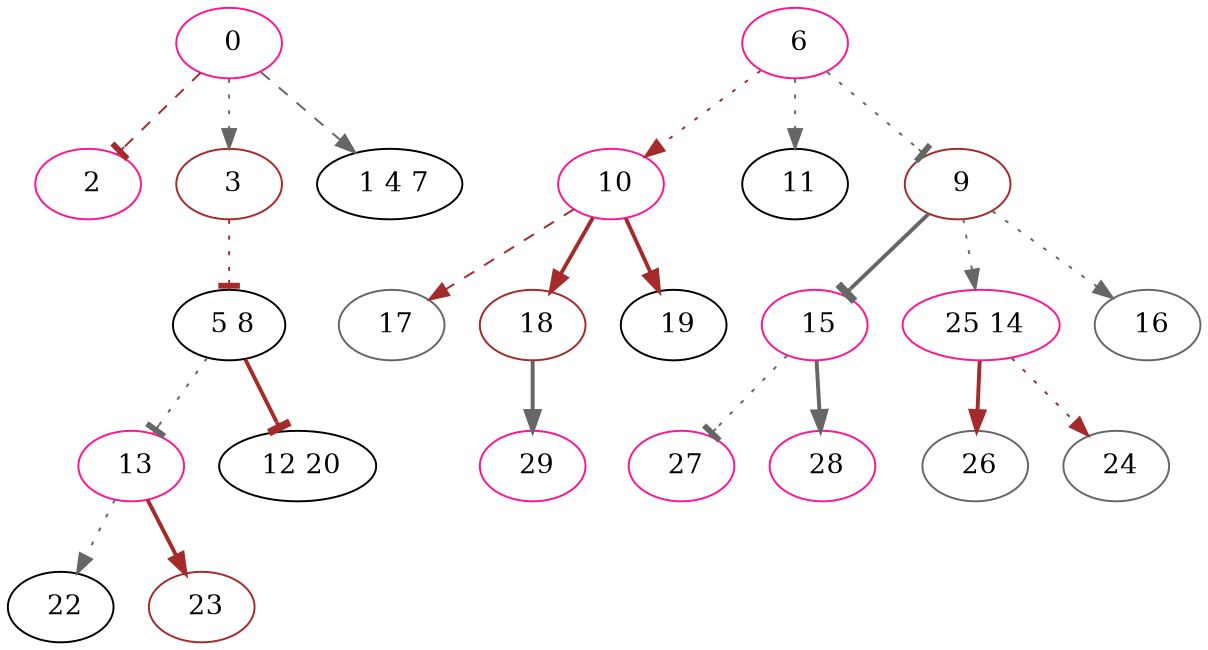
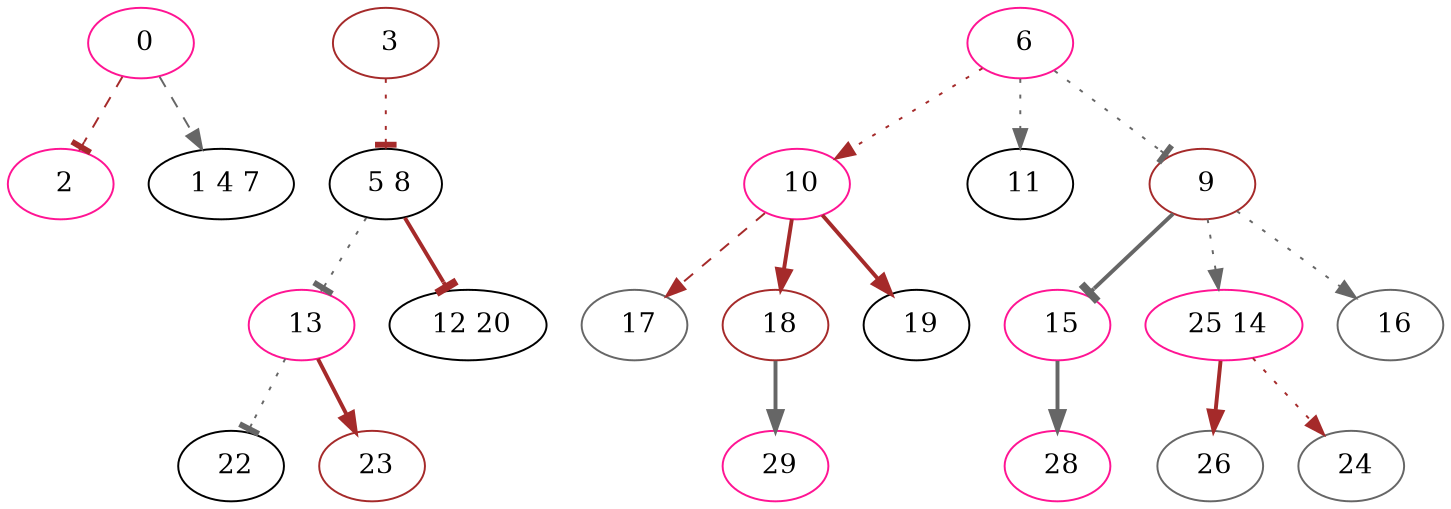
edge "0" -> "3": removed
node "27": removed
edge "13" -> "22": arrowhead normal -> tee
